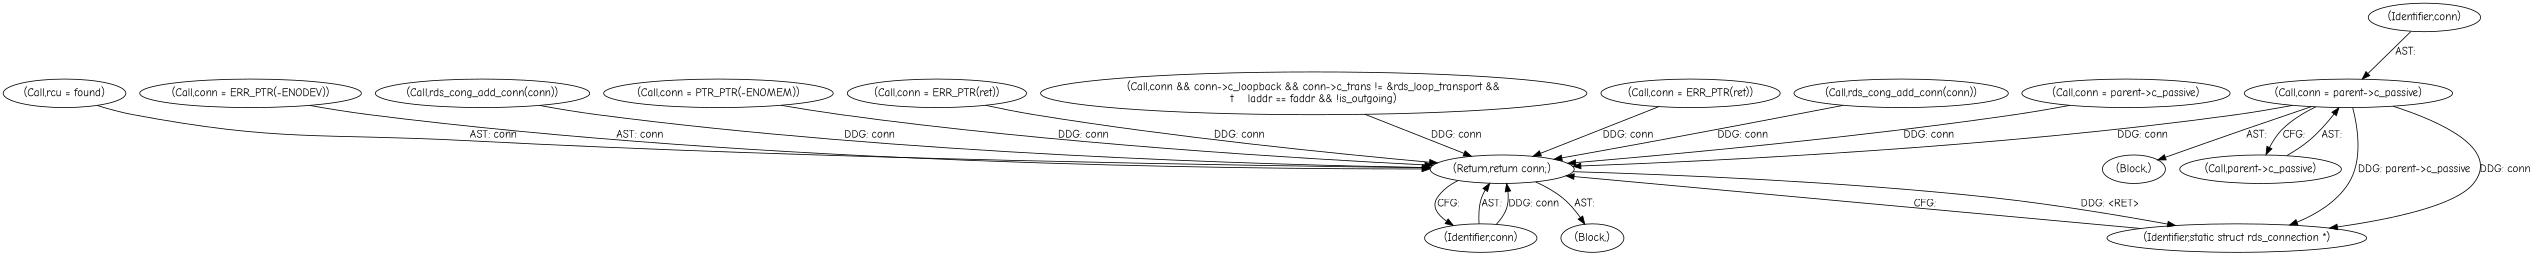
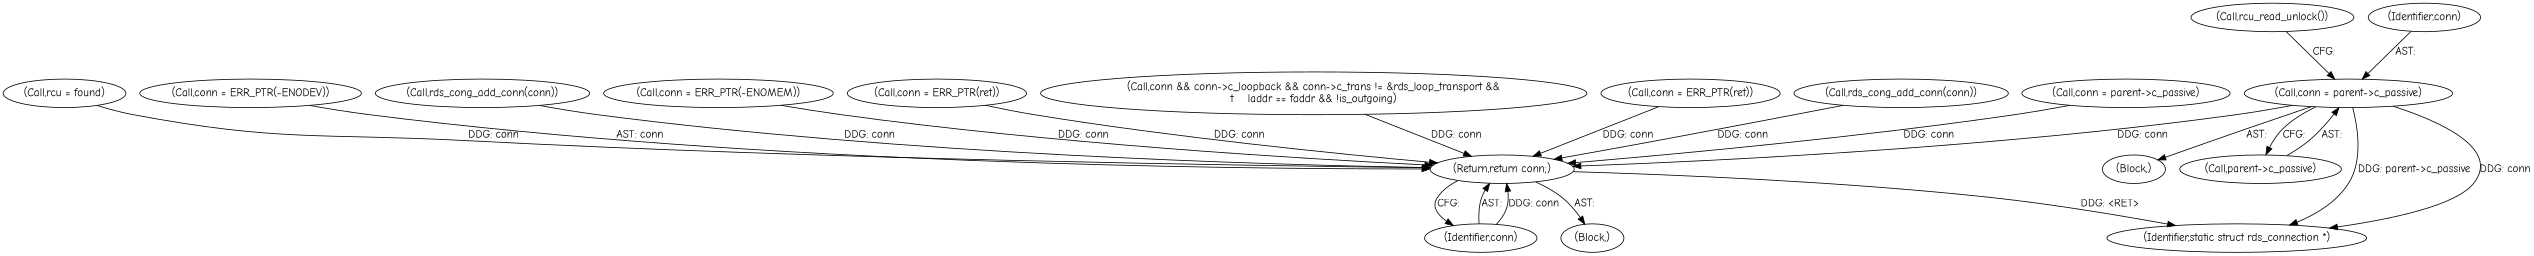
node "(Call,rcu_read_unlock())": added
node "(Call,conn = PTR_PTR(-ENOMEM))": label "(Call,conn = PTR_PTR(-ENOMEM))" -> "(Call,conn = ERR_PTR(-ENOMEM))"
edge "(Call,rcu = found)" -> "(Return,return conn;)": label "AST: conn" -> "DDG: conn"
edge "(Identifier,static struct rds_connection *)" -> "(Return,return conn;)": removed, label "CFG:"
